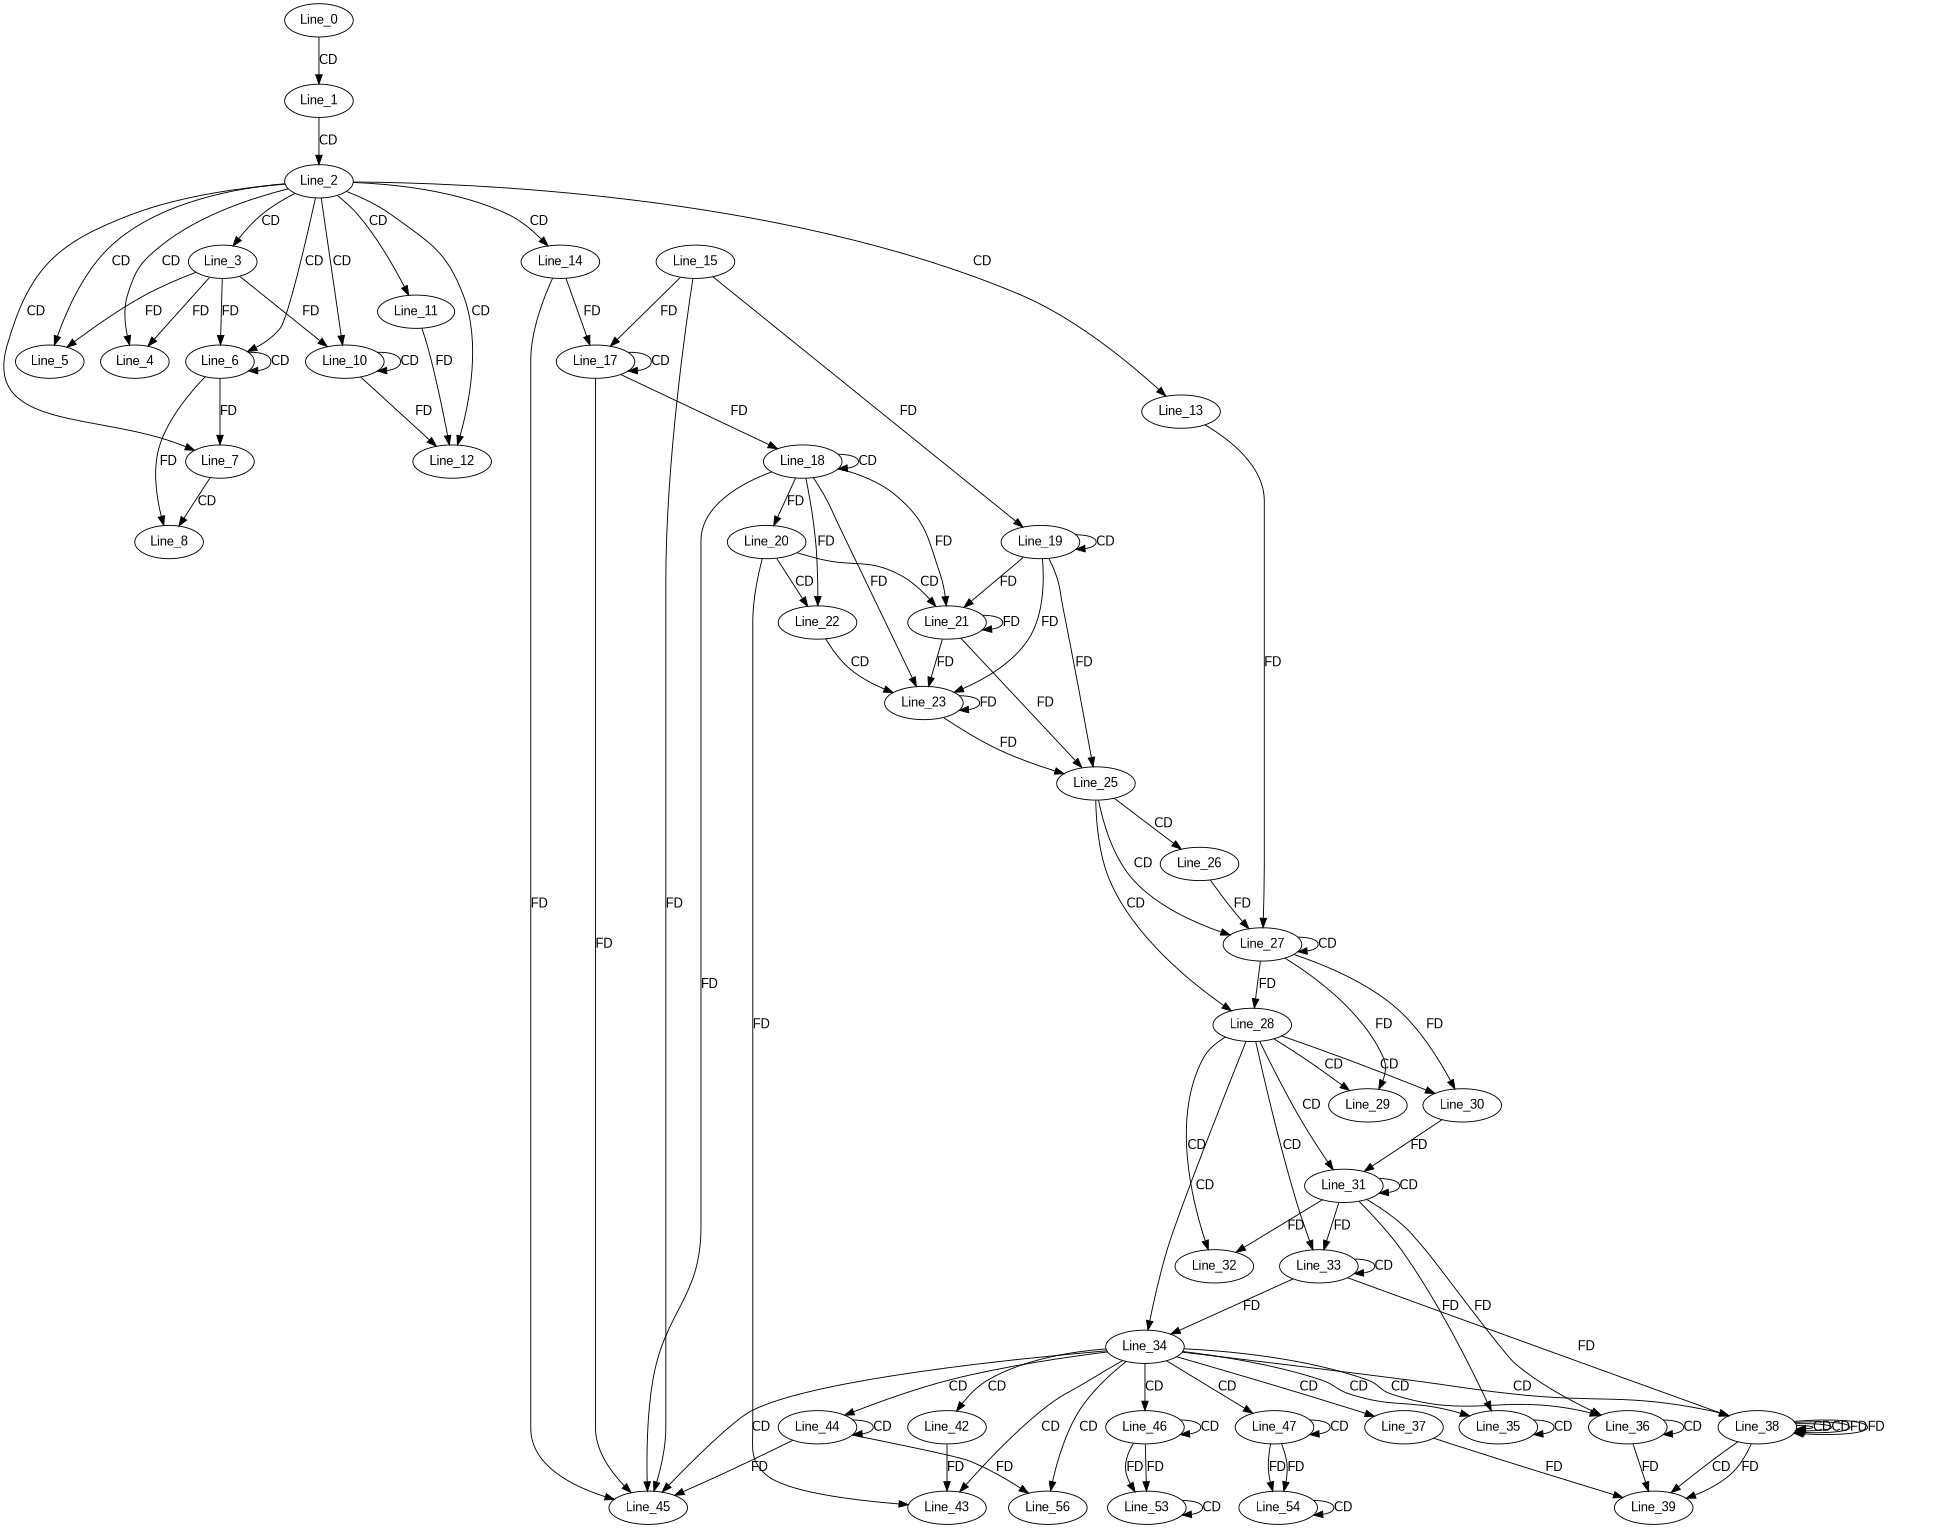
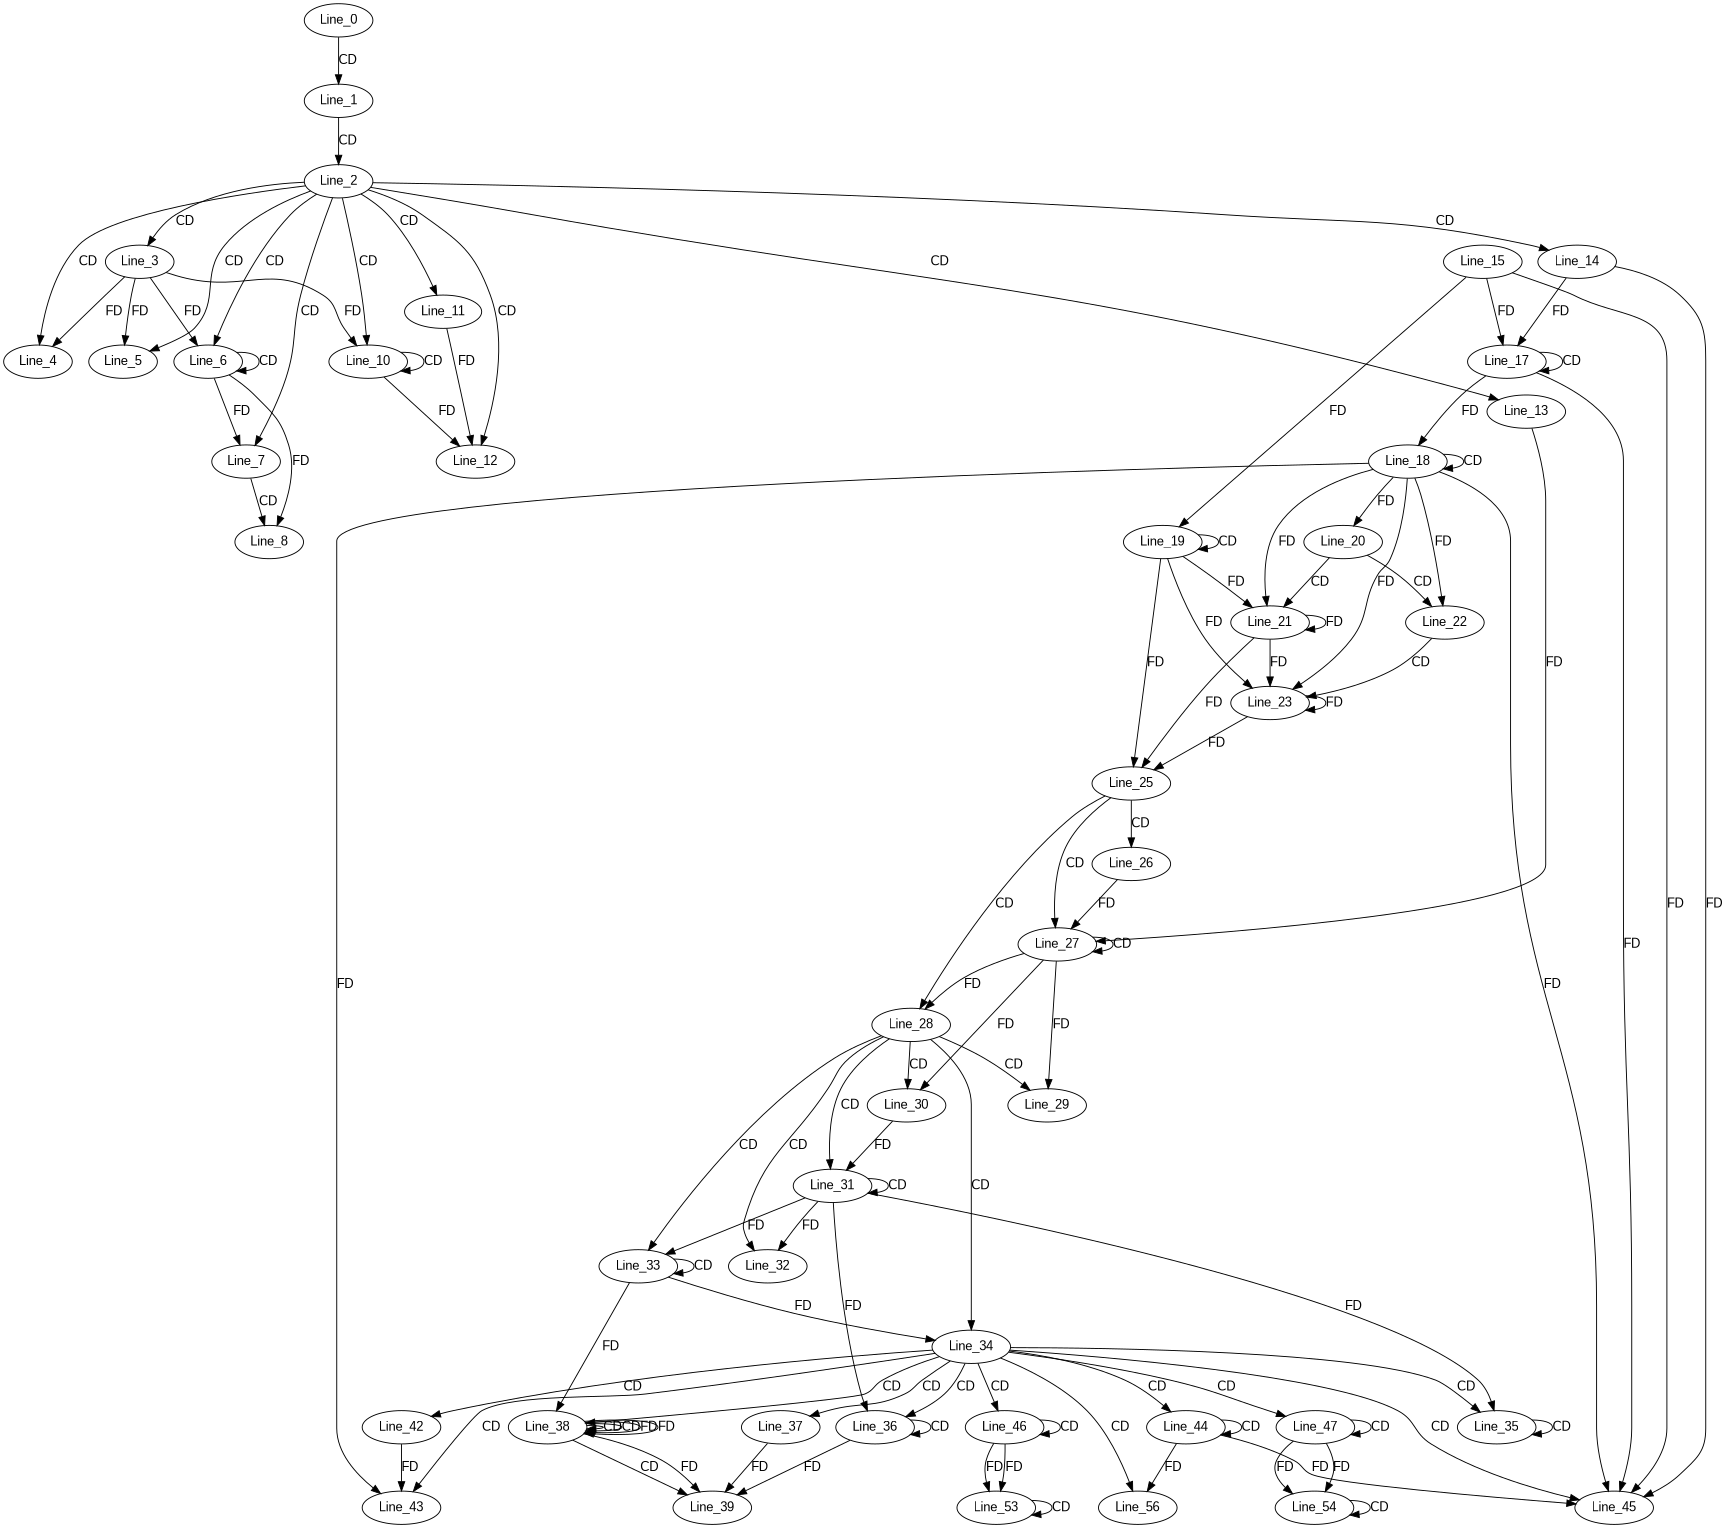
edge "Line_20" -> "Line_43": now "Line_18" -> "Line_43"
